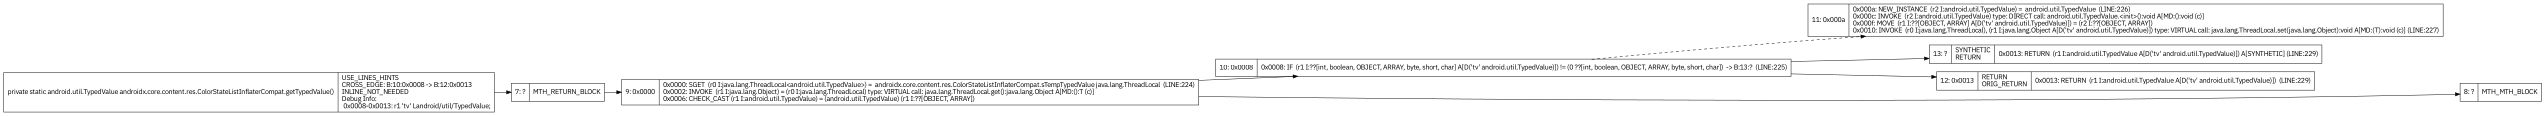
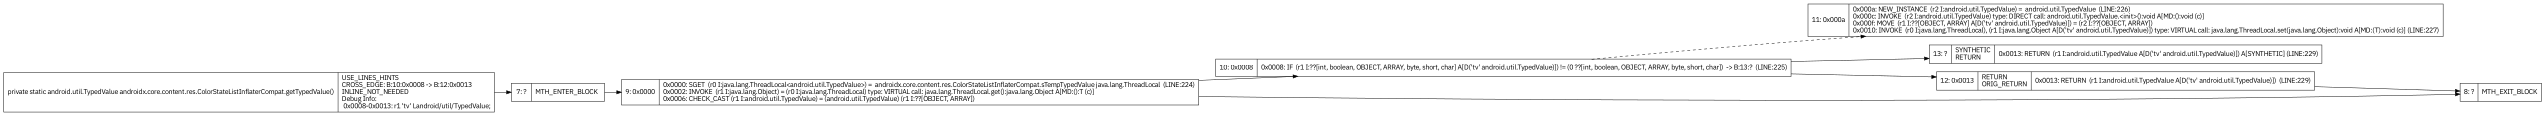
edge "12: 0x0013" -> "8: ?": added
node "7: ?": text "MTH_RETURN_BLOCK" -> "MTH_ENTER_BLOCK"
node "8: ?": text "MTH_MTH_BLOCK" -> "MTH_EXIT_BLOCK"
